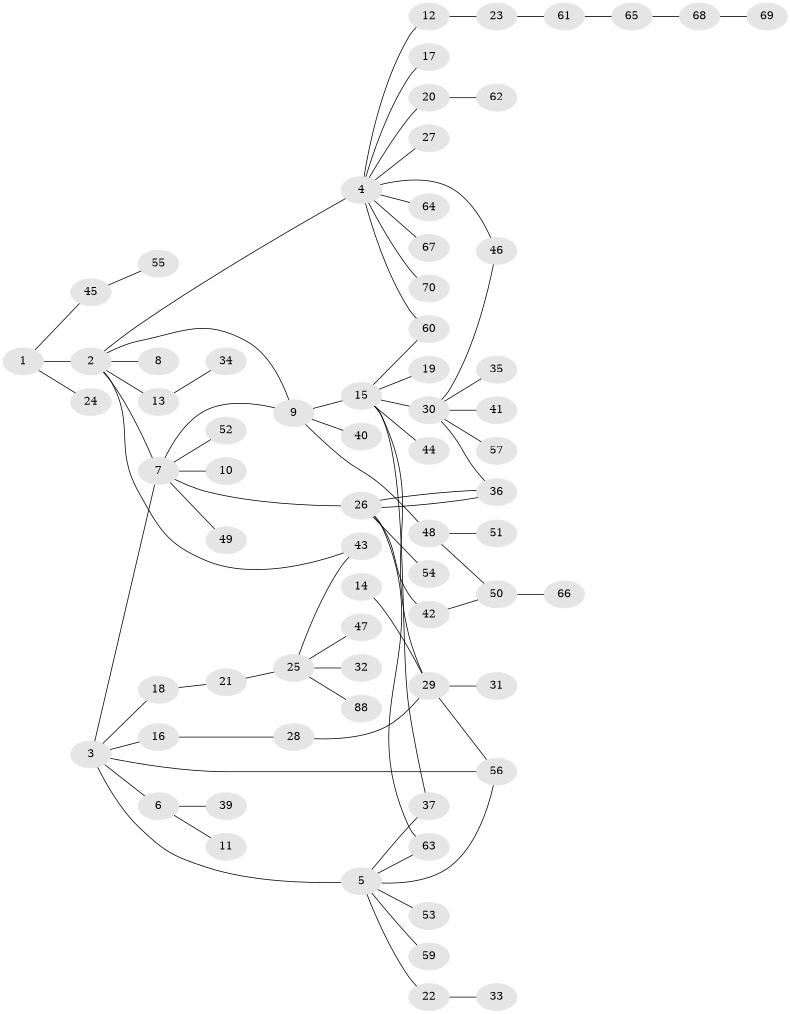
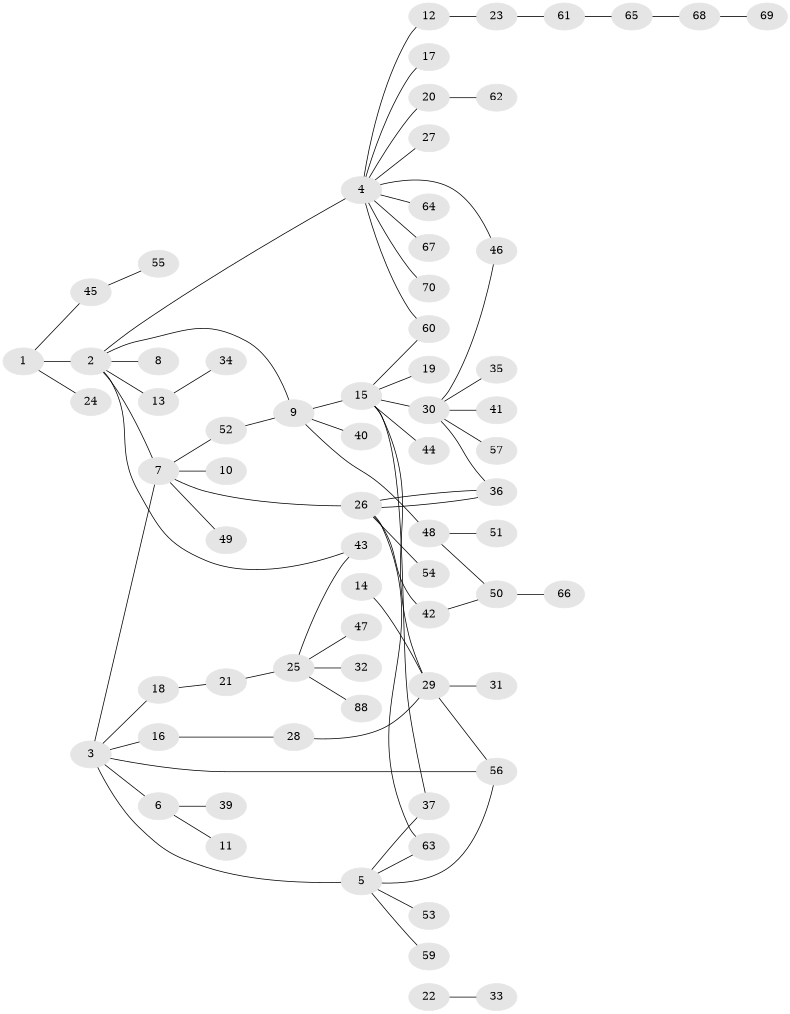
edge "9" -- "7": now "9" -- "52"
edge "5" -- "22": removed
